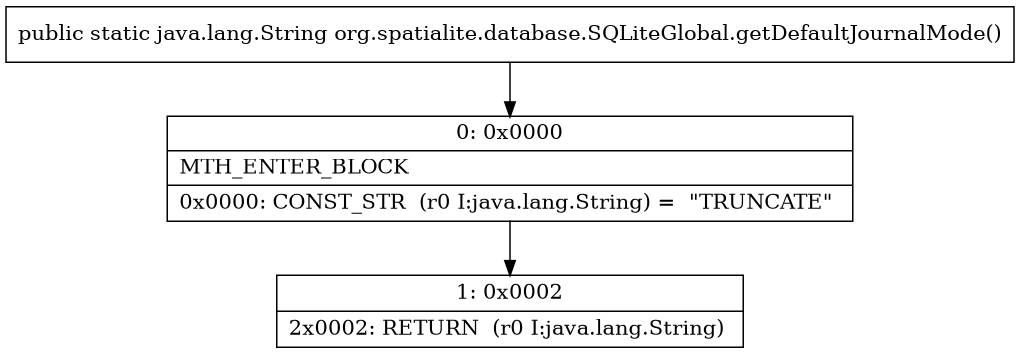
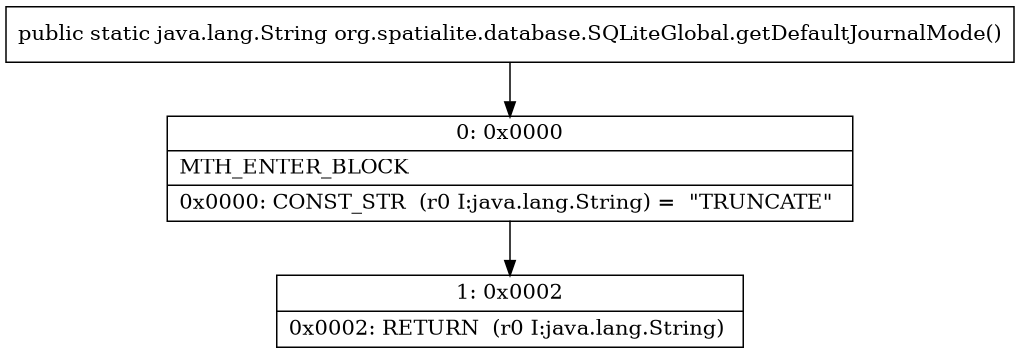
node "1: 0x0002": text "2x0002: RETURN  (r0 I:java.lang.String)" -> "0x0002: RETURN  (r0 I:java.lang.String)"
